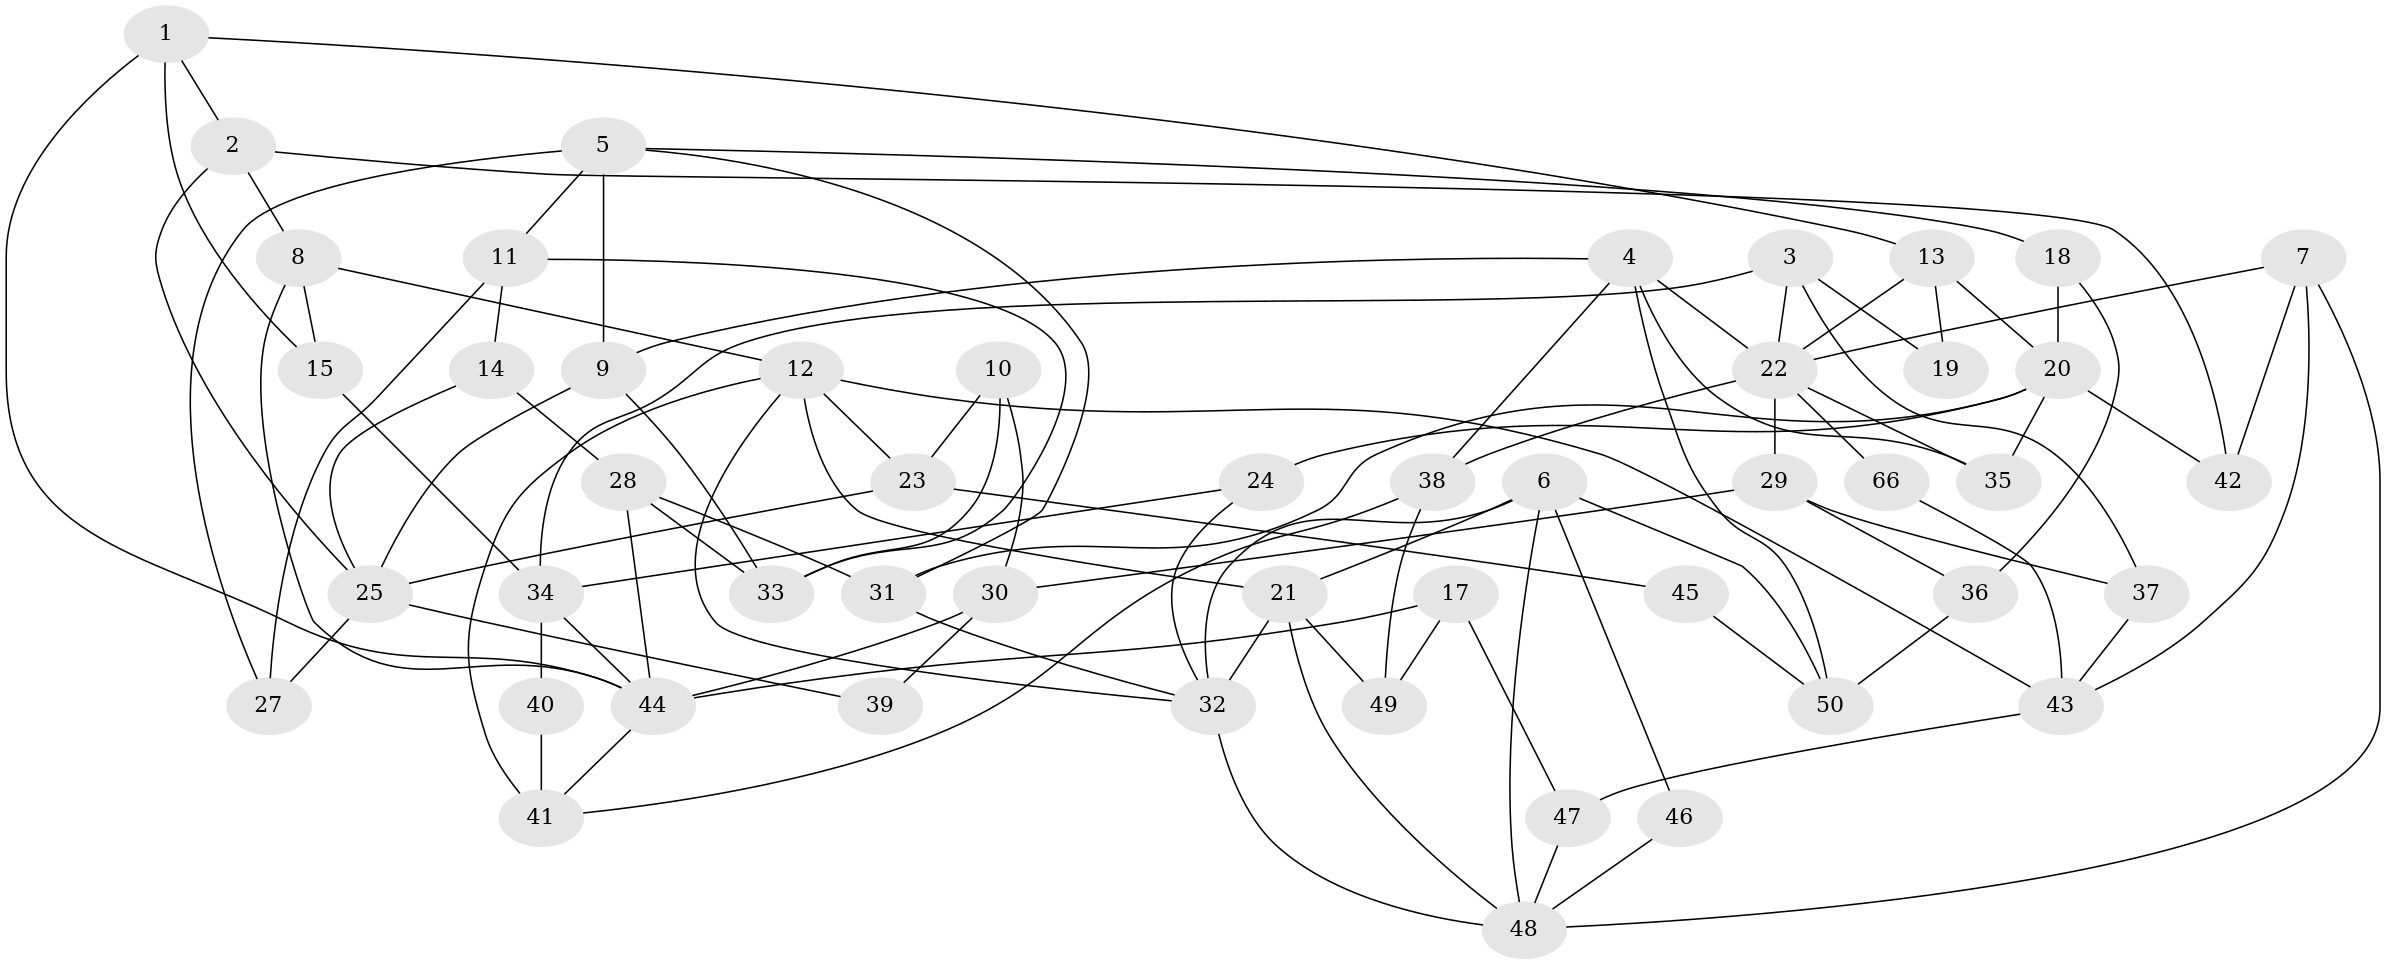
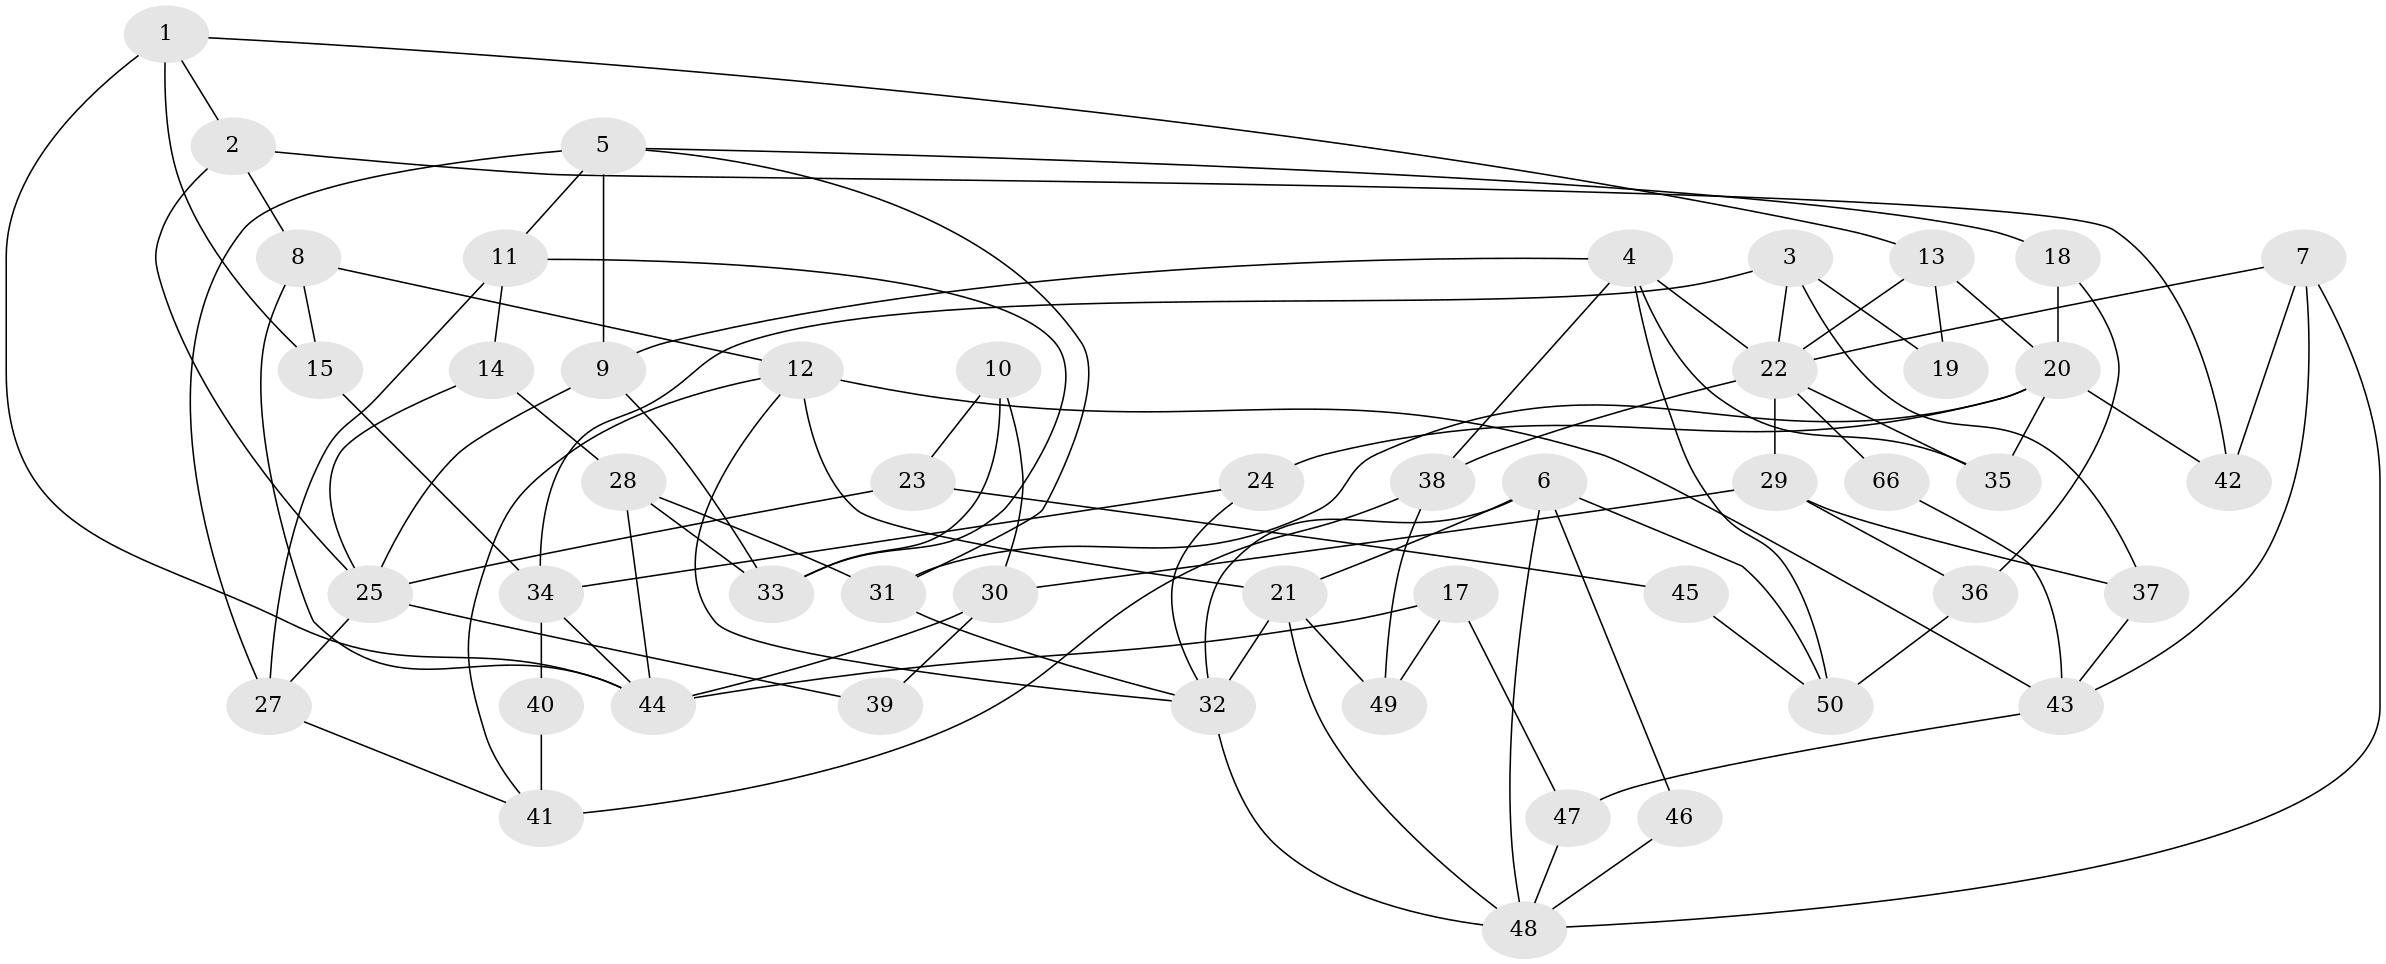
edge "12" -- "23": removed
edge "44" -- "41": now "27" -- "41"
